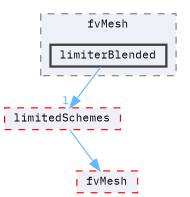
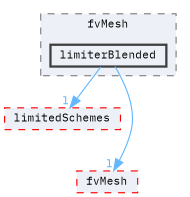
edge "limitedSchemes" -> "fvMesh": now "limiterBlended" -> "fvMesh"
